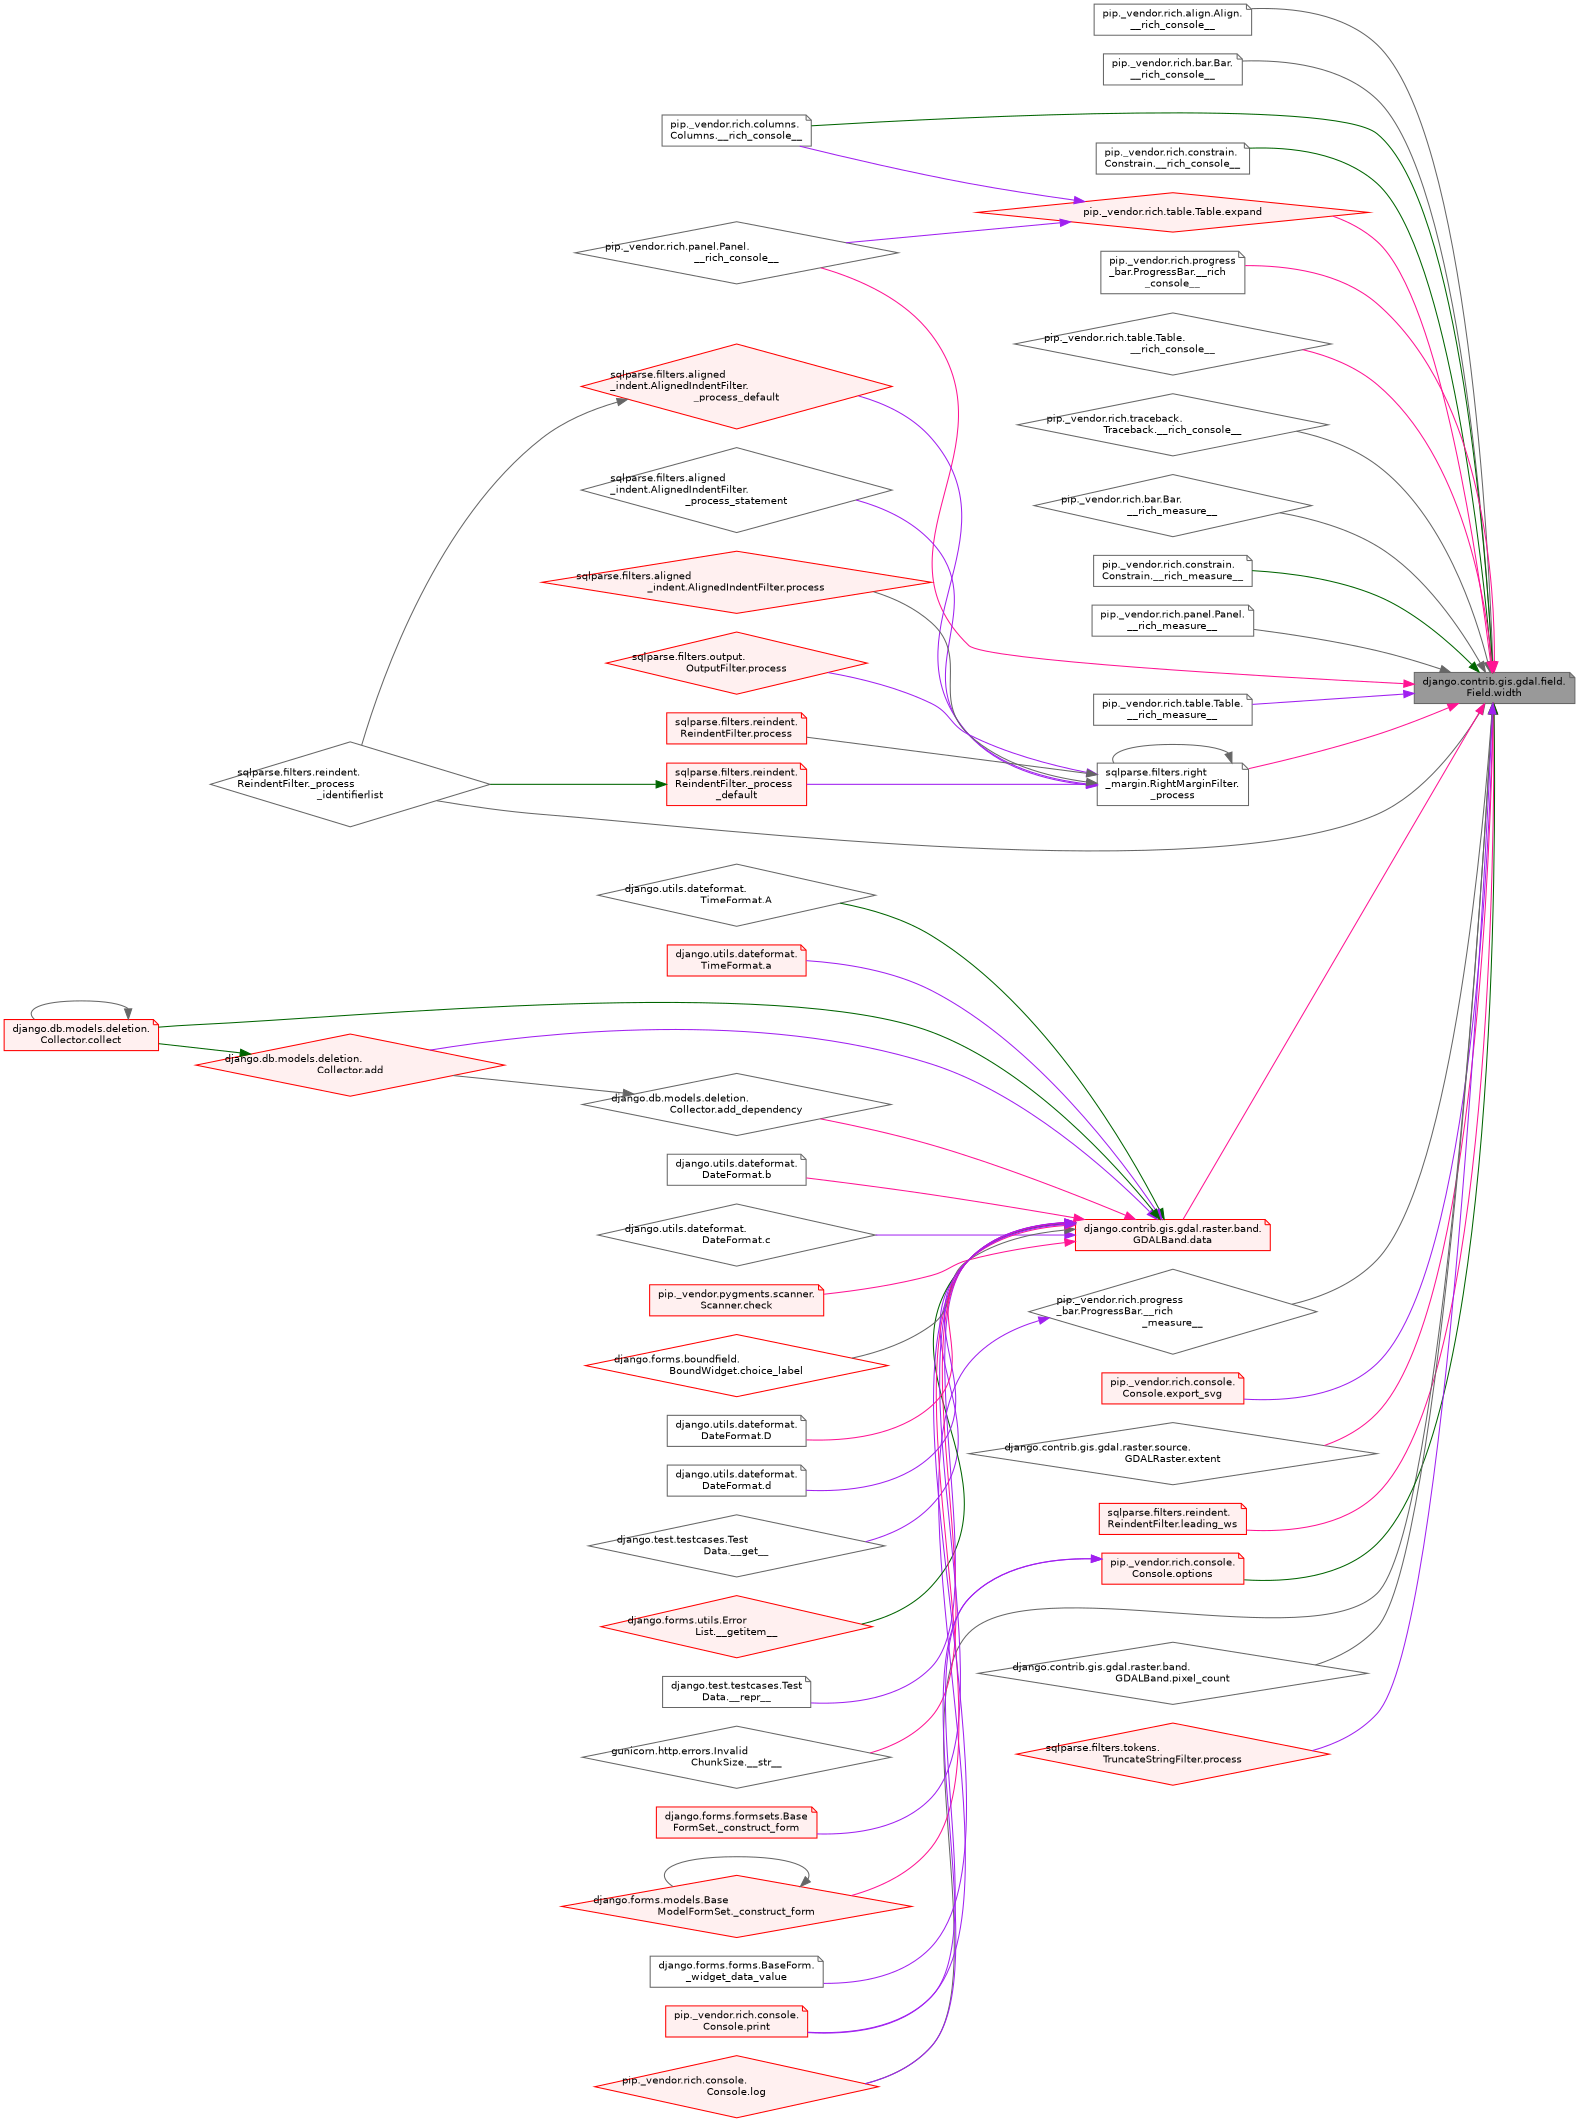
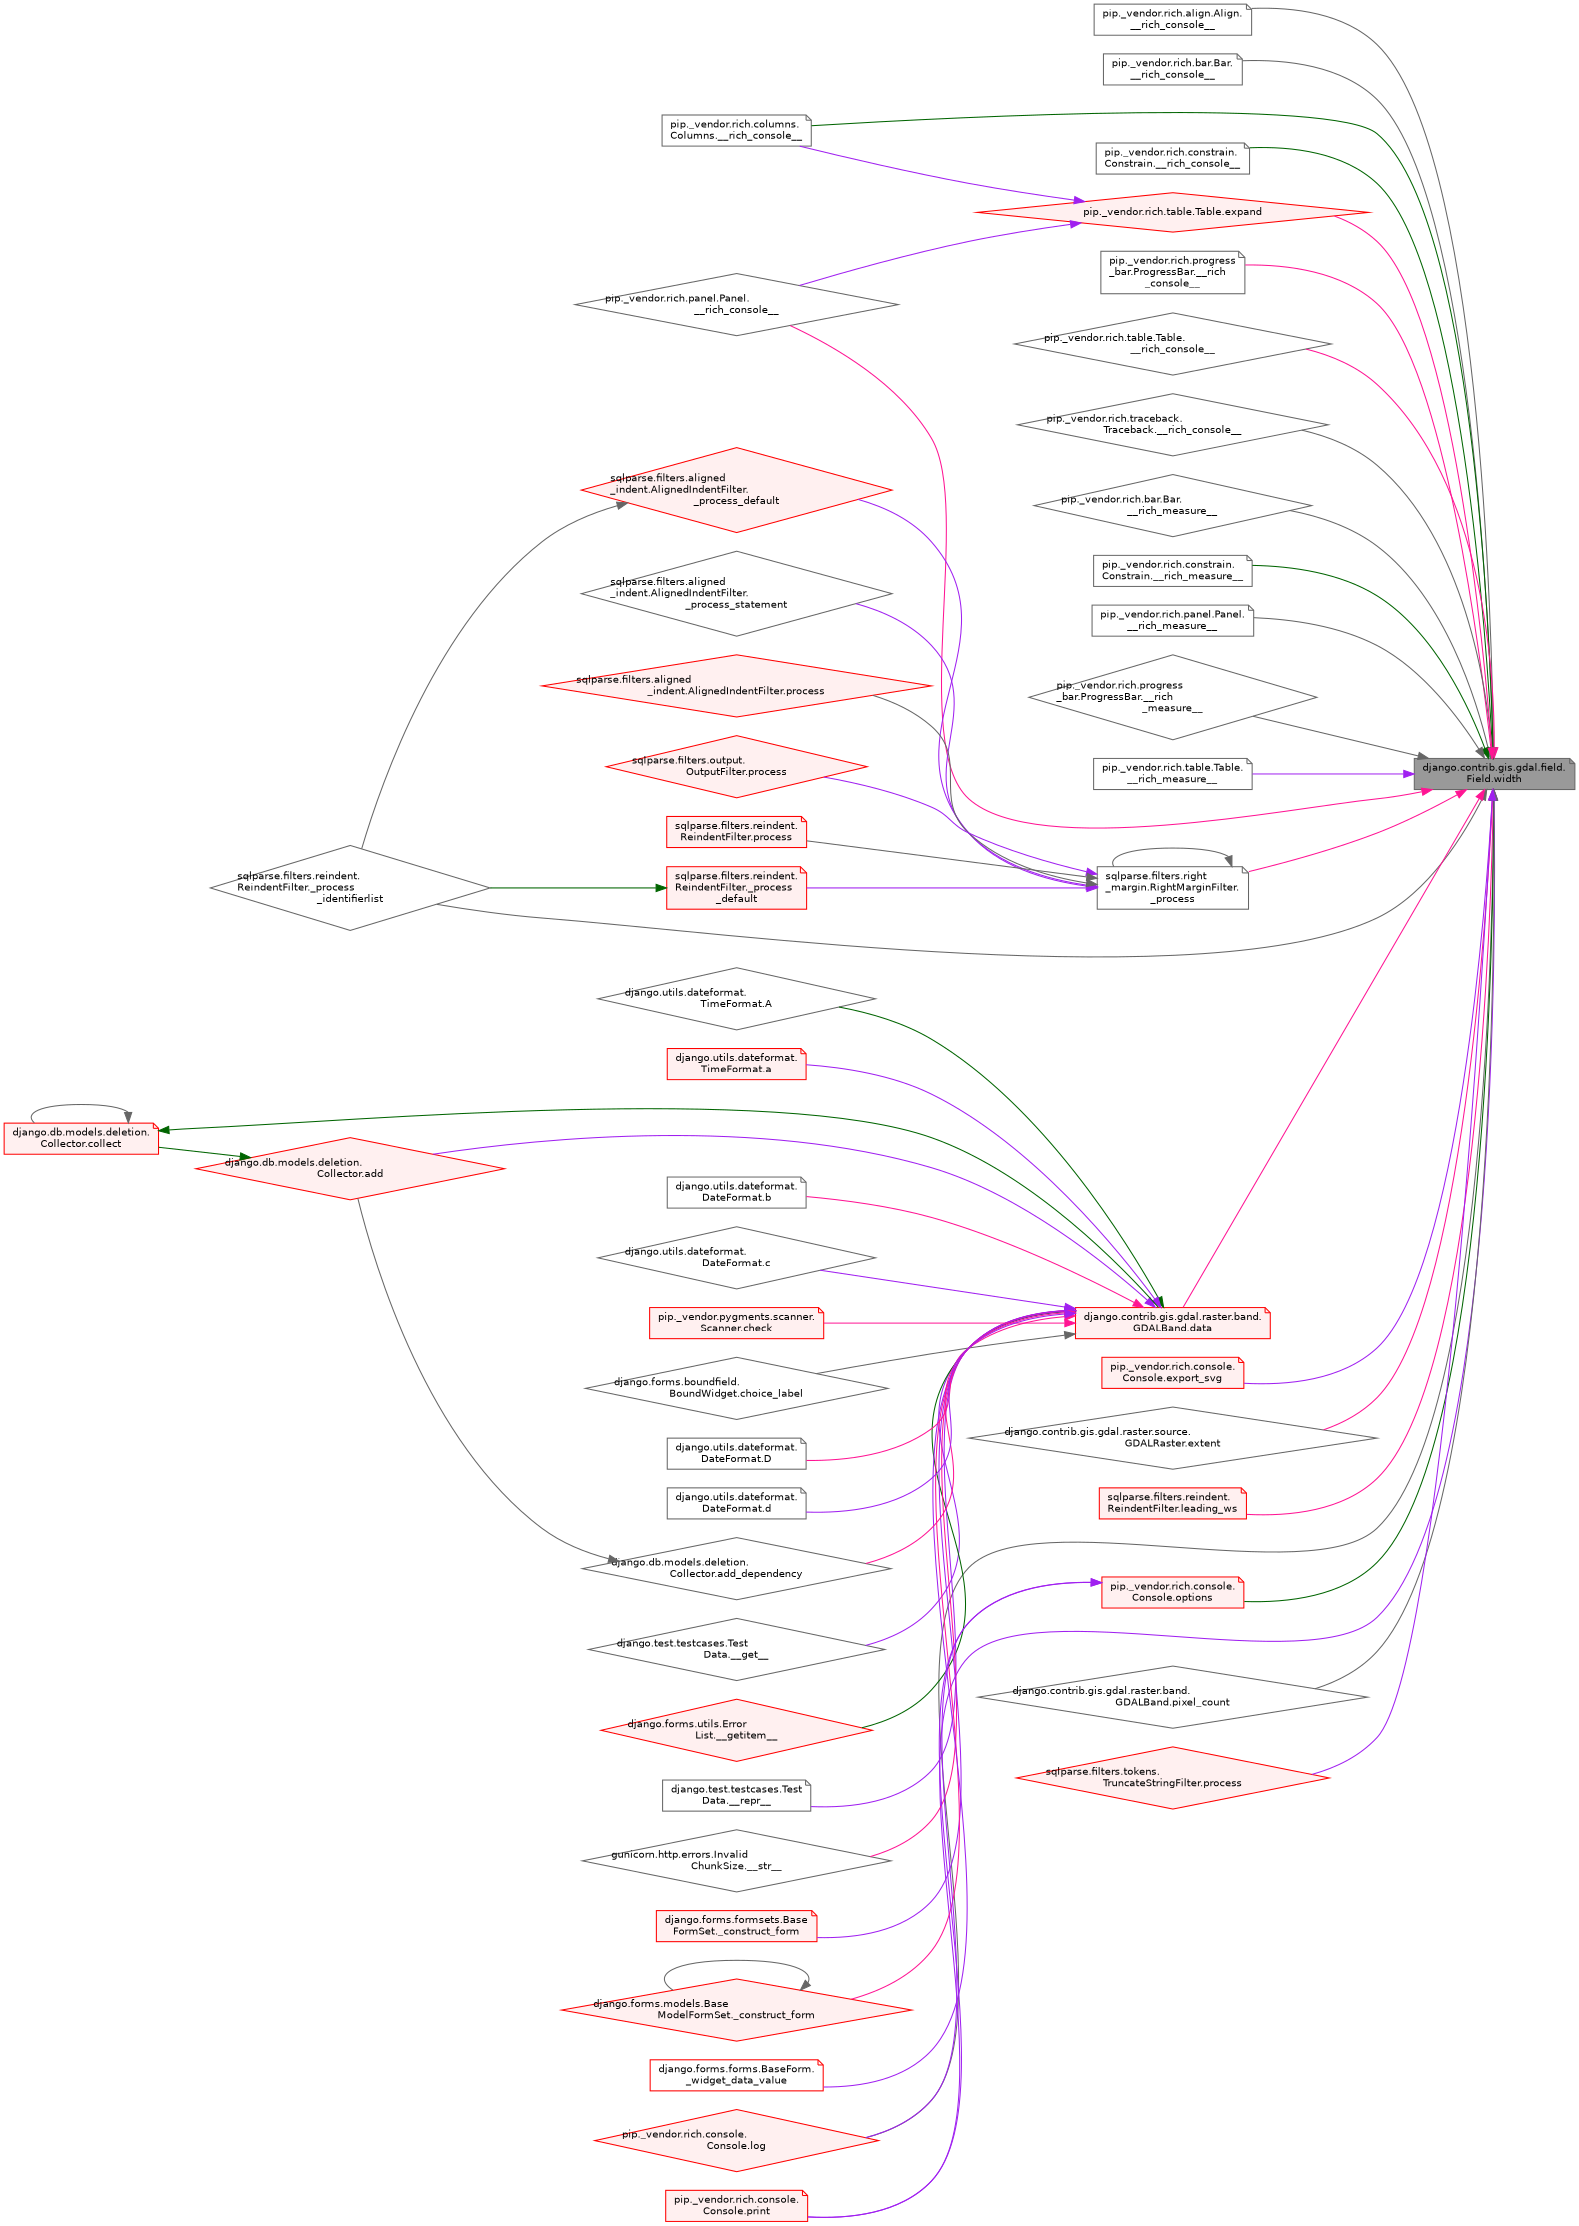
edge "django.db.models.deletion. Collector.collect" -> "django.contrib.gis.gdal.raster.band. GDALBand.data": reversed
node "django.forms.boundfield. BoundWidget.choice_label": color red -> grey40
edge "pip._vendor.rich.console. Console.print" -> "pip._vendor.rich.progress _bar.ProgressBar.__rich _measure__": now "pip._vendor.rich.console. Console.print" -> "django.contrib.gis.gdal.field. Field.width"
node "django.forms.forms.BaseForm. _widget_data_value": color grey40 -> red
